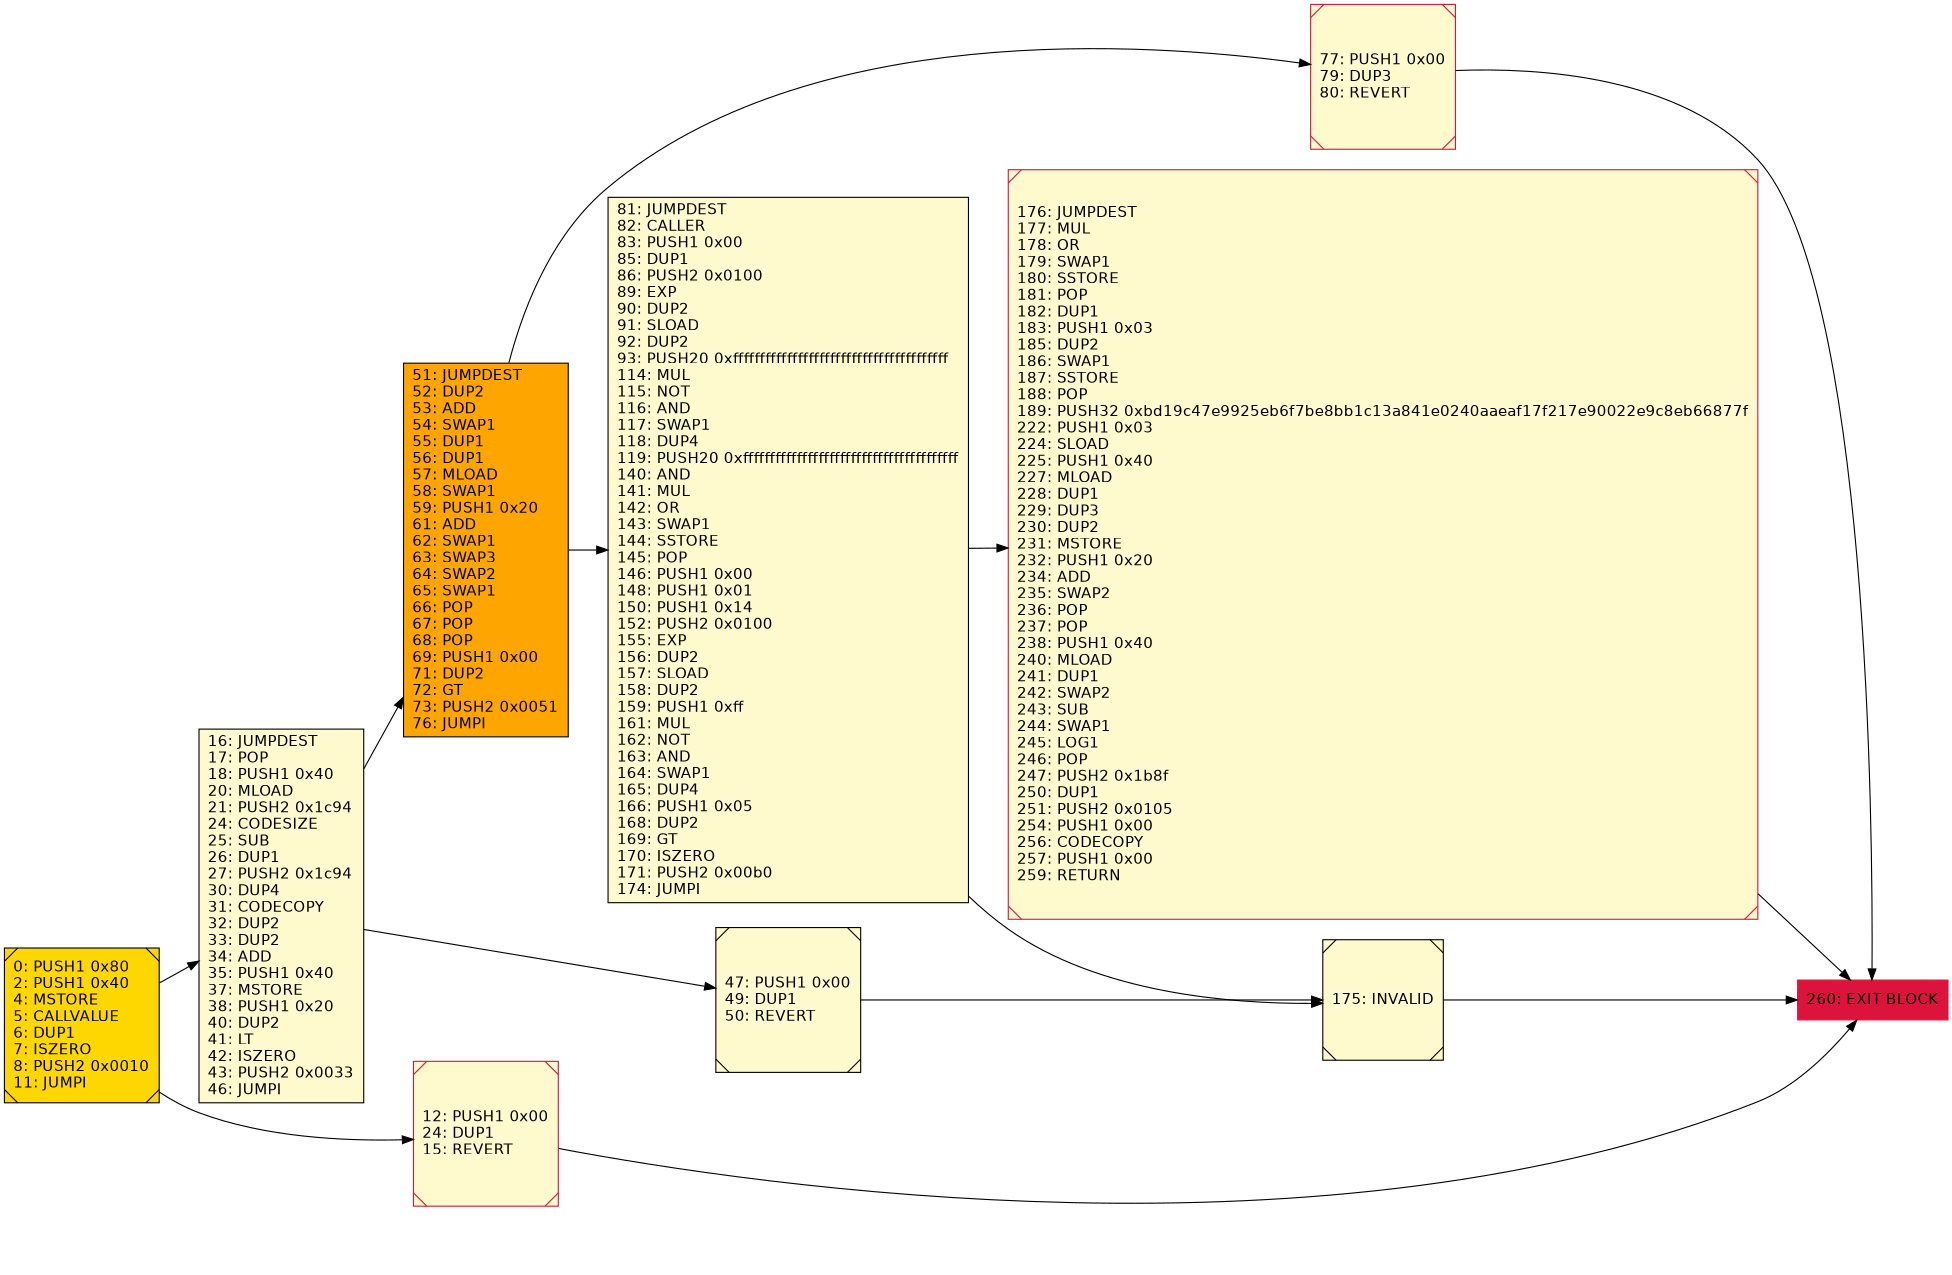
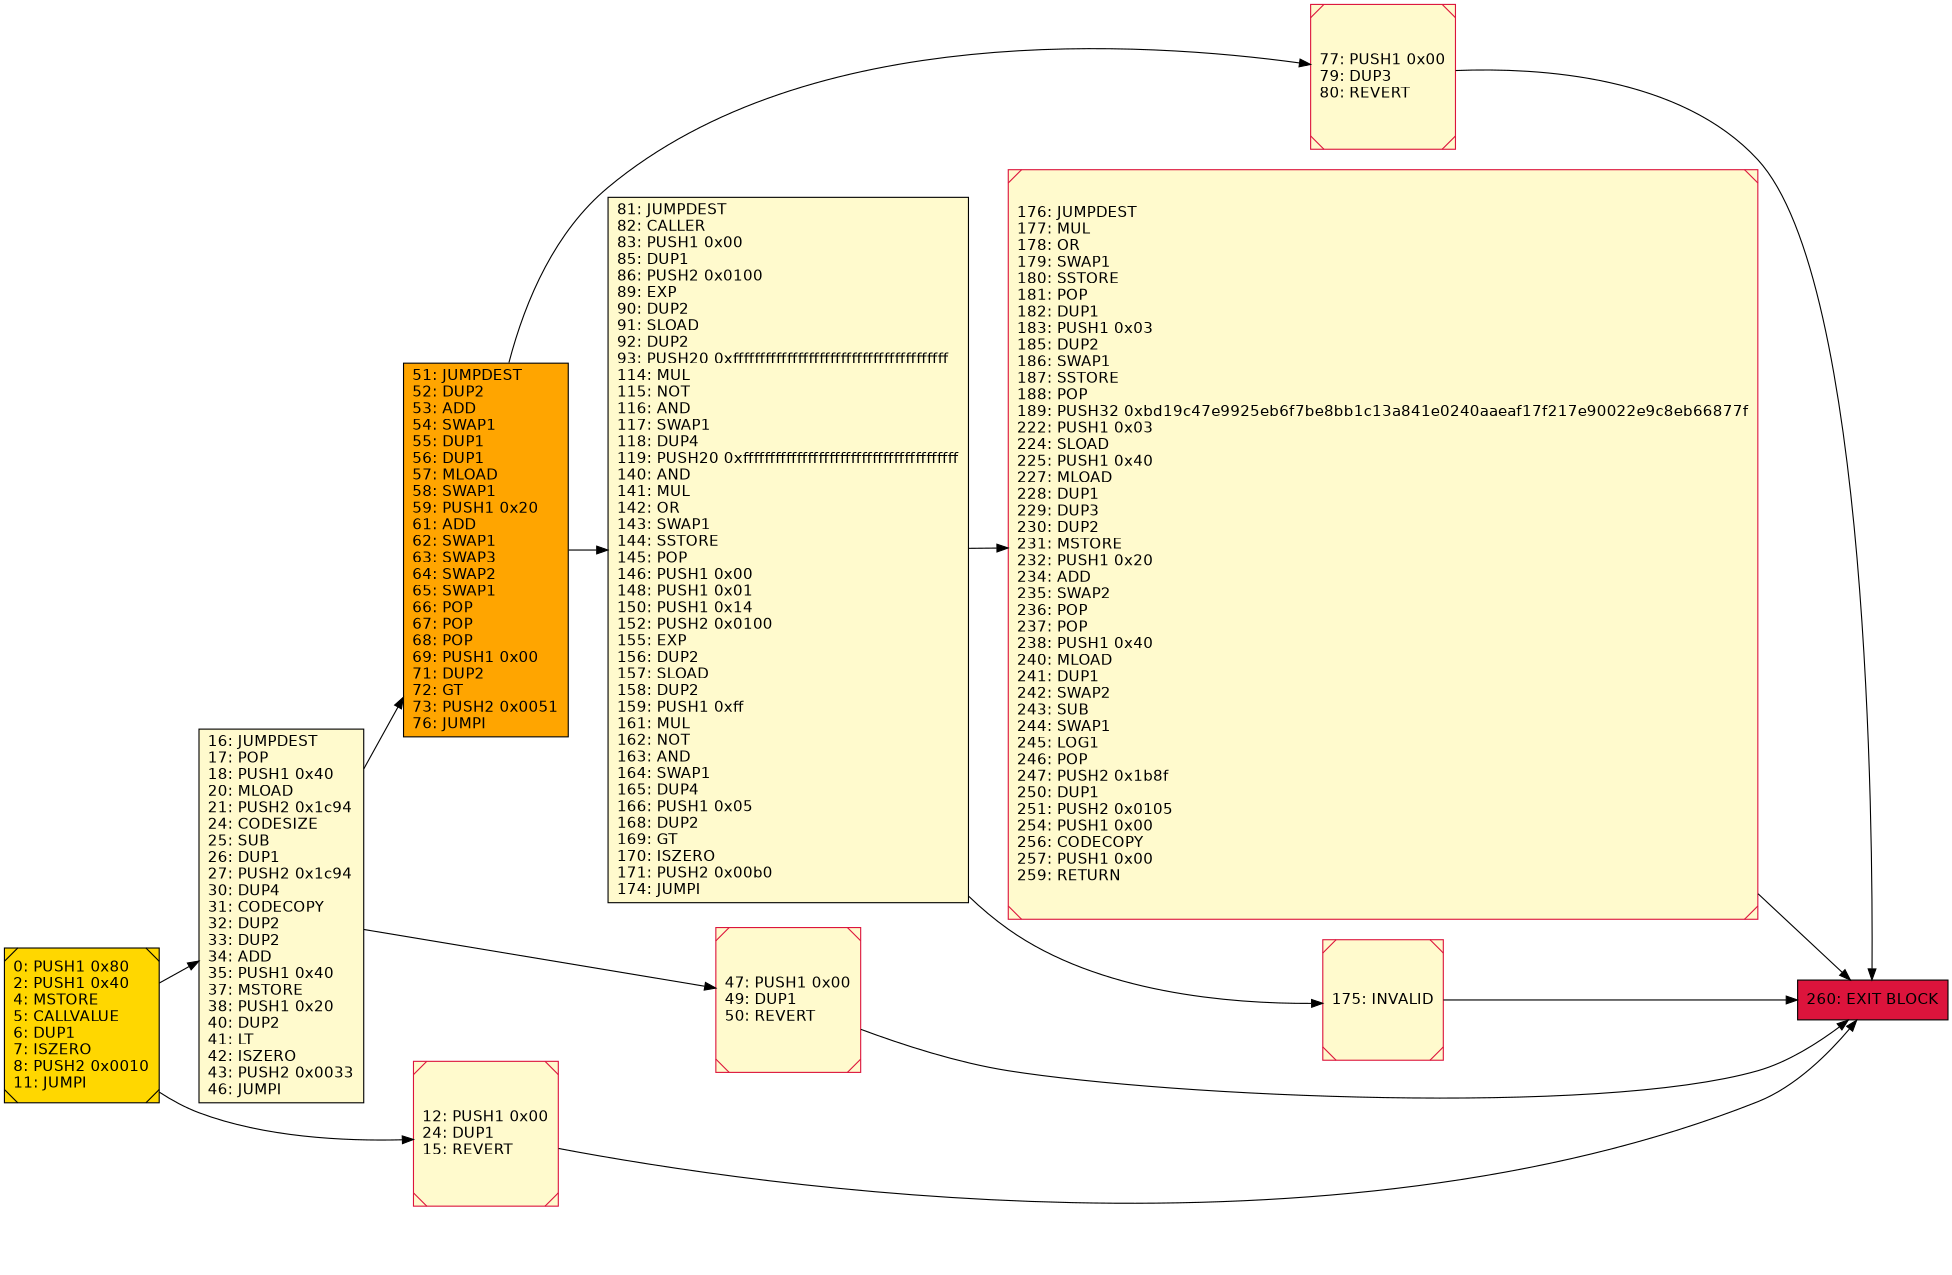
node "47: PUSH1 0x00 49: DUP1 50: REVERT": color black -> crimson
edge "47: PUSH1 0x00 49: DUP1 50: REVERT" -> "175: INVALID": now "47: PUSH1 0x00 49: DUP1 50: REVERT" -> "260: EXIT BLOCK"
node "175: INVALID": color black -> crimson
node "260: EXIT BLOCK": color crimson -> black
